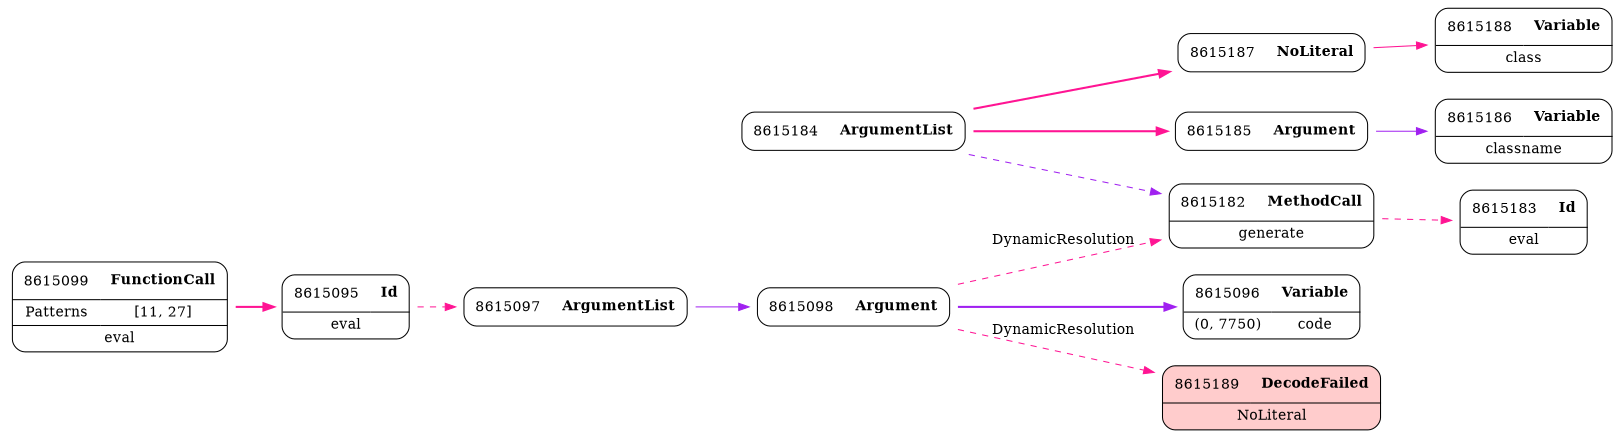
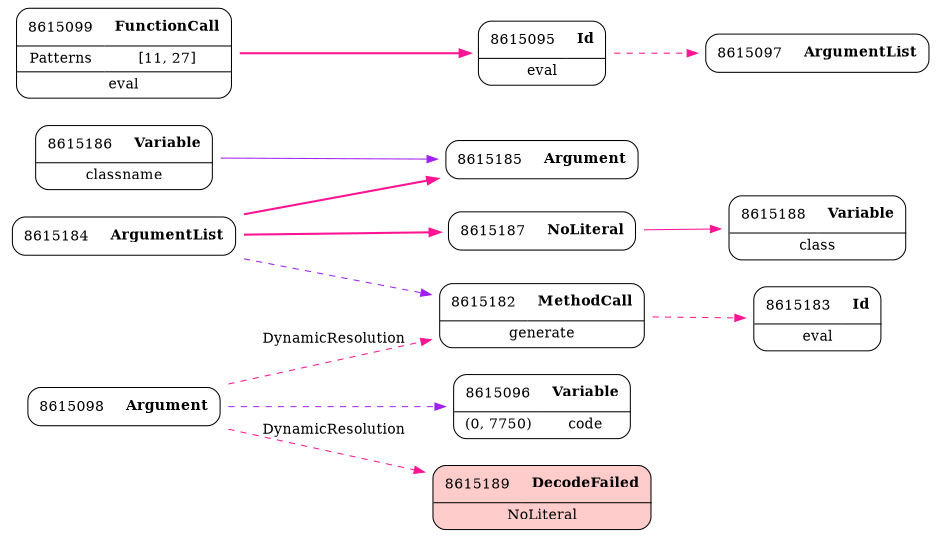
edge "8615185" -> "8615186": reversed
edge "8615097" -> "8615098": removed
edge "8615098" -> "8615096": style bold -> dashed
